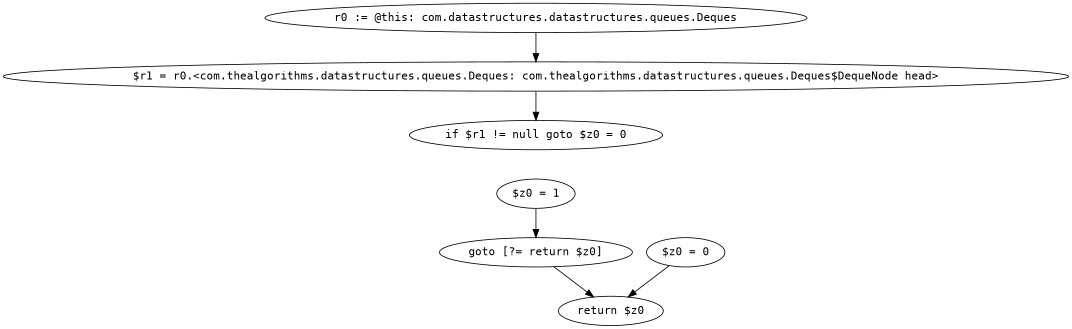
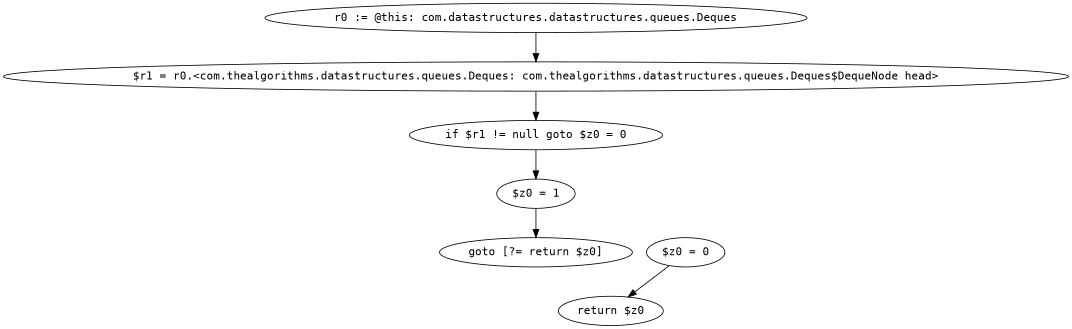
edge "if $r1 != null goto $z0 = 0" -> "$z0 = 1": added
edge "goto [?= return $z0]" -> "return $z0": removed
